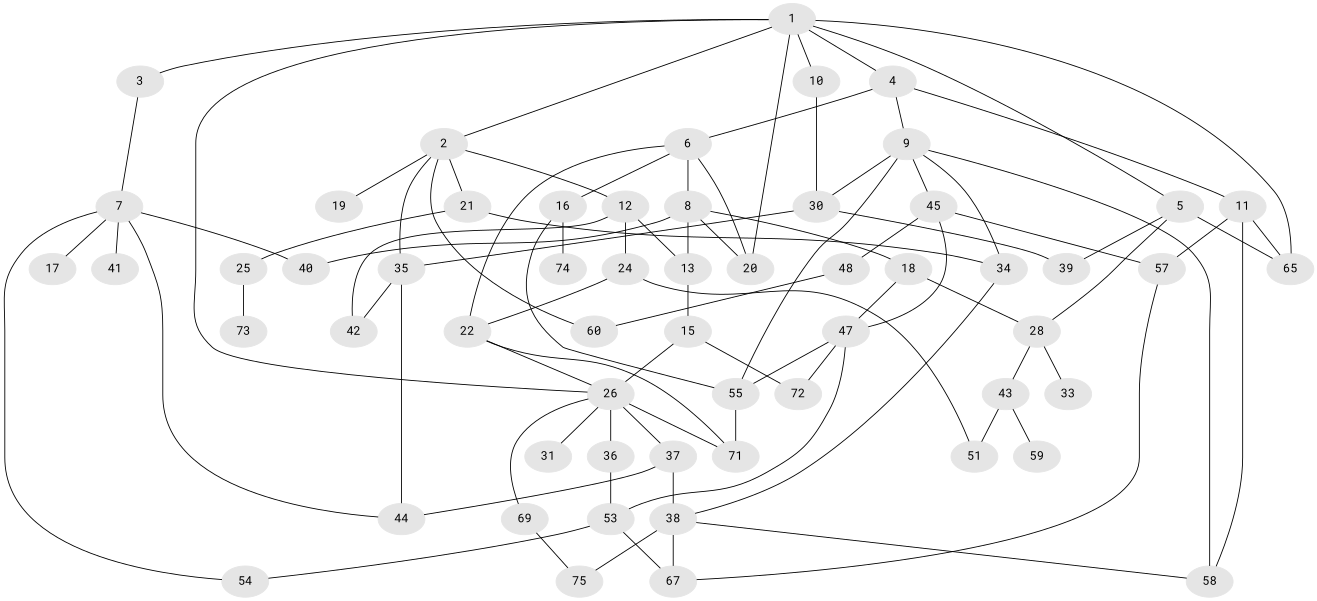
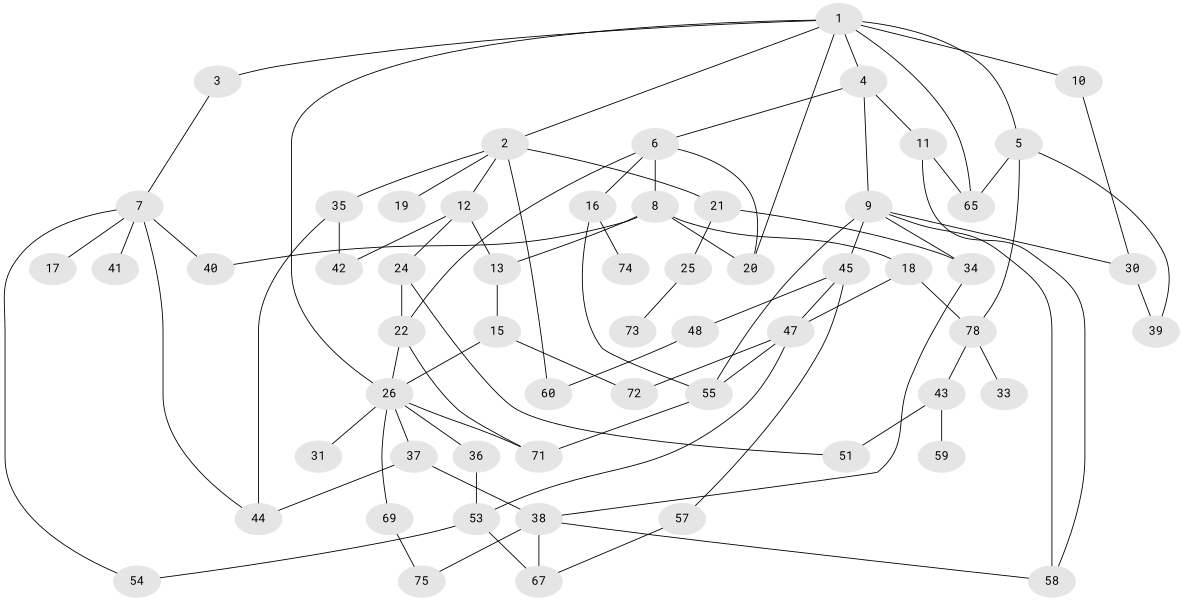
edge "30" -- "35": removed
edge "11" -- "57": removed
node "28": label "28" -> "78"
